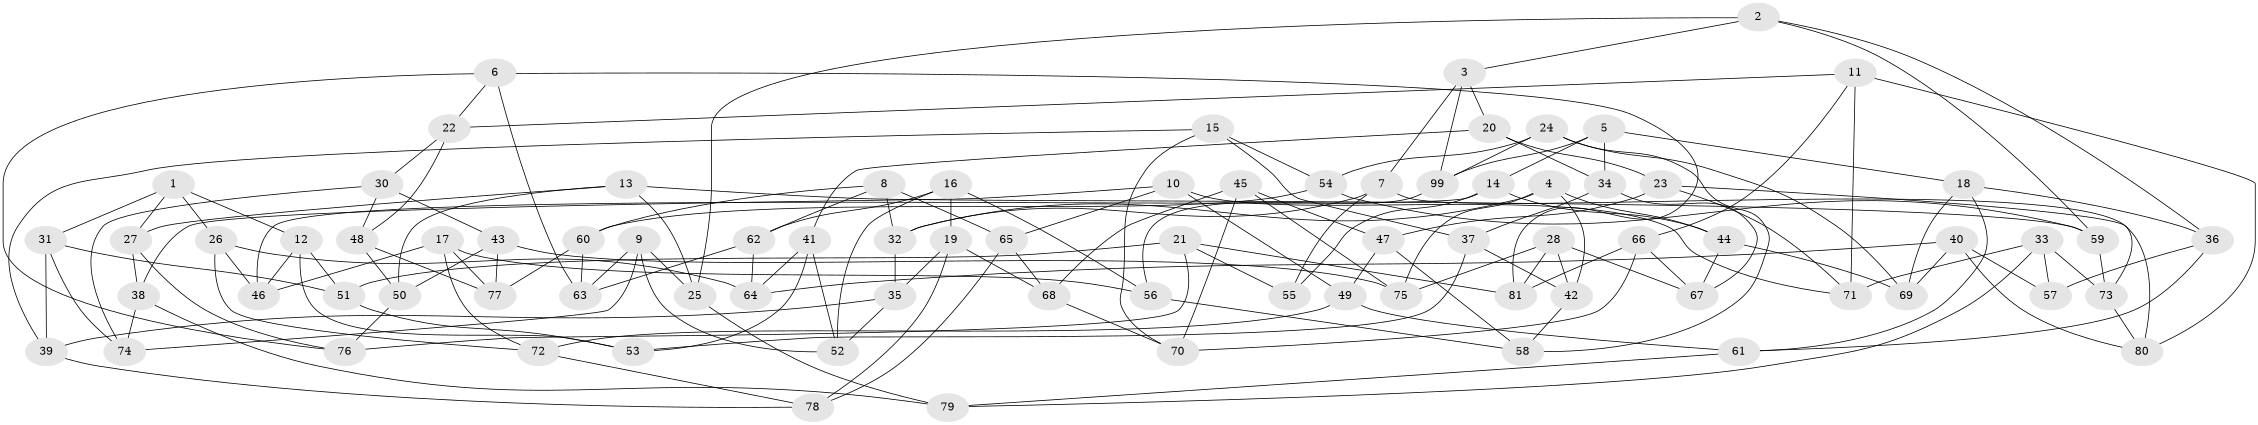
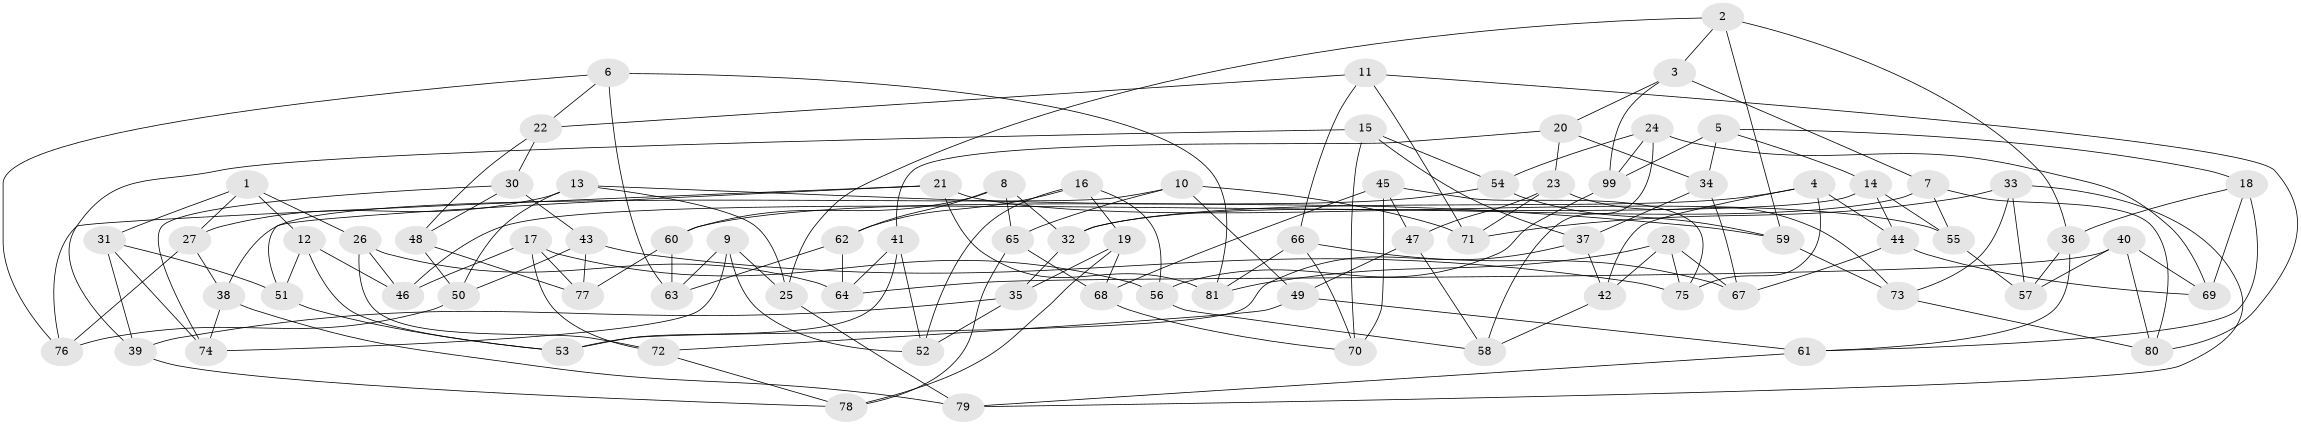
edge "55" -- "57": added
